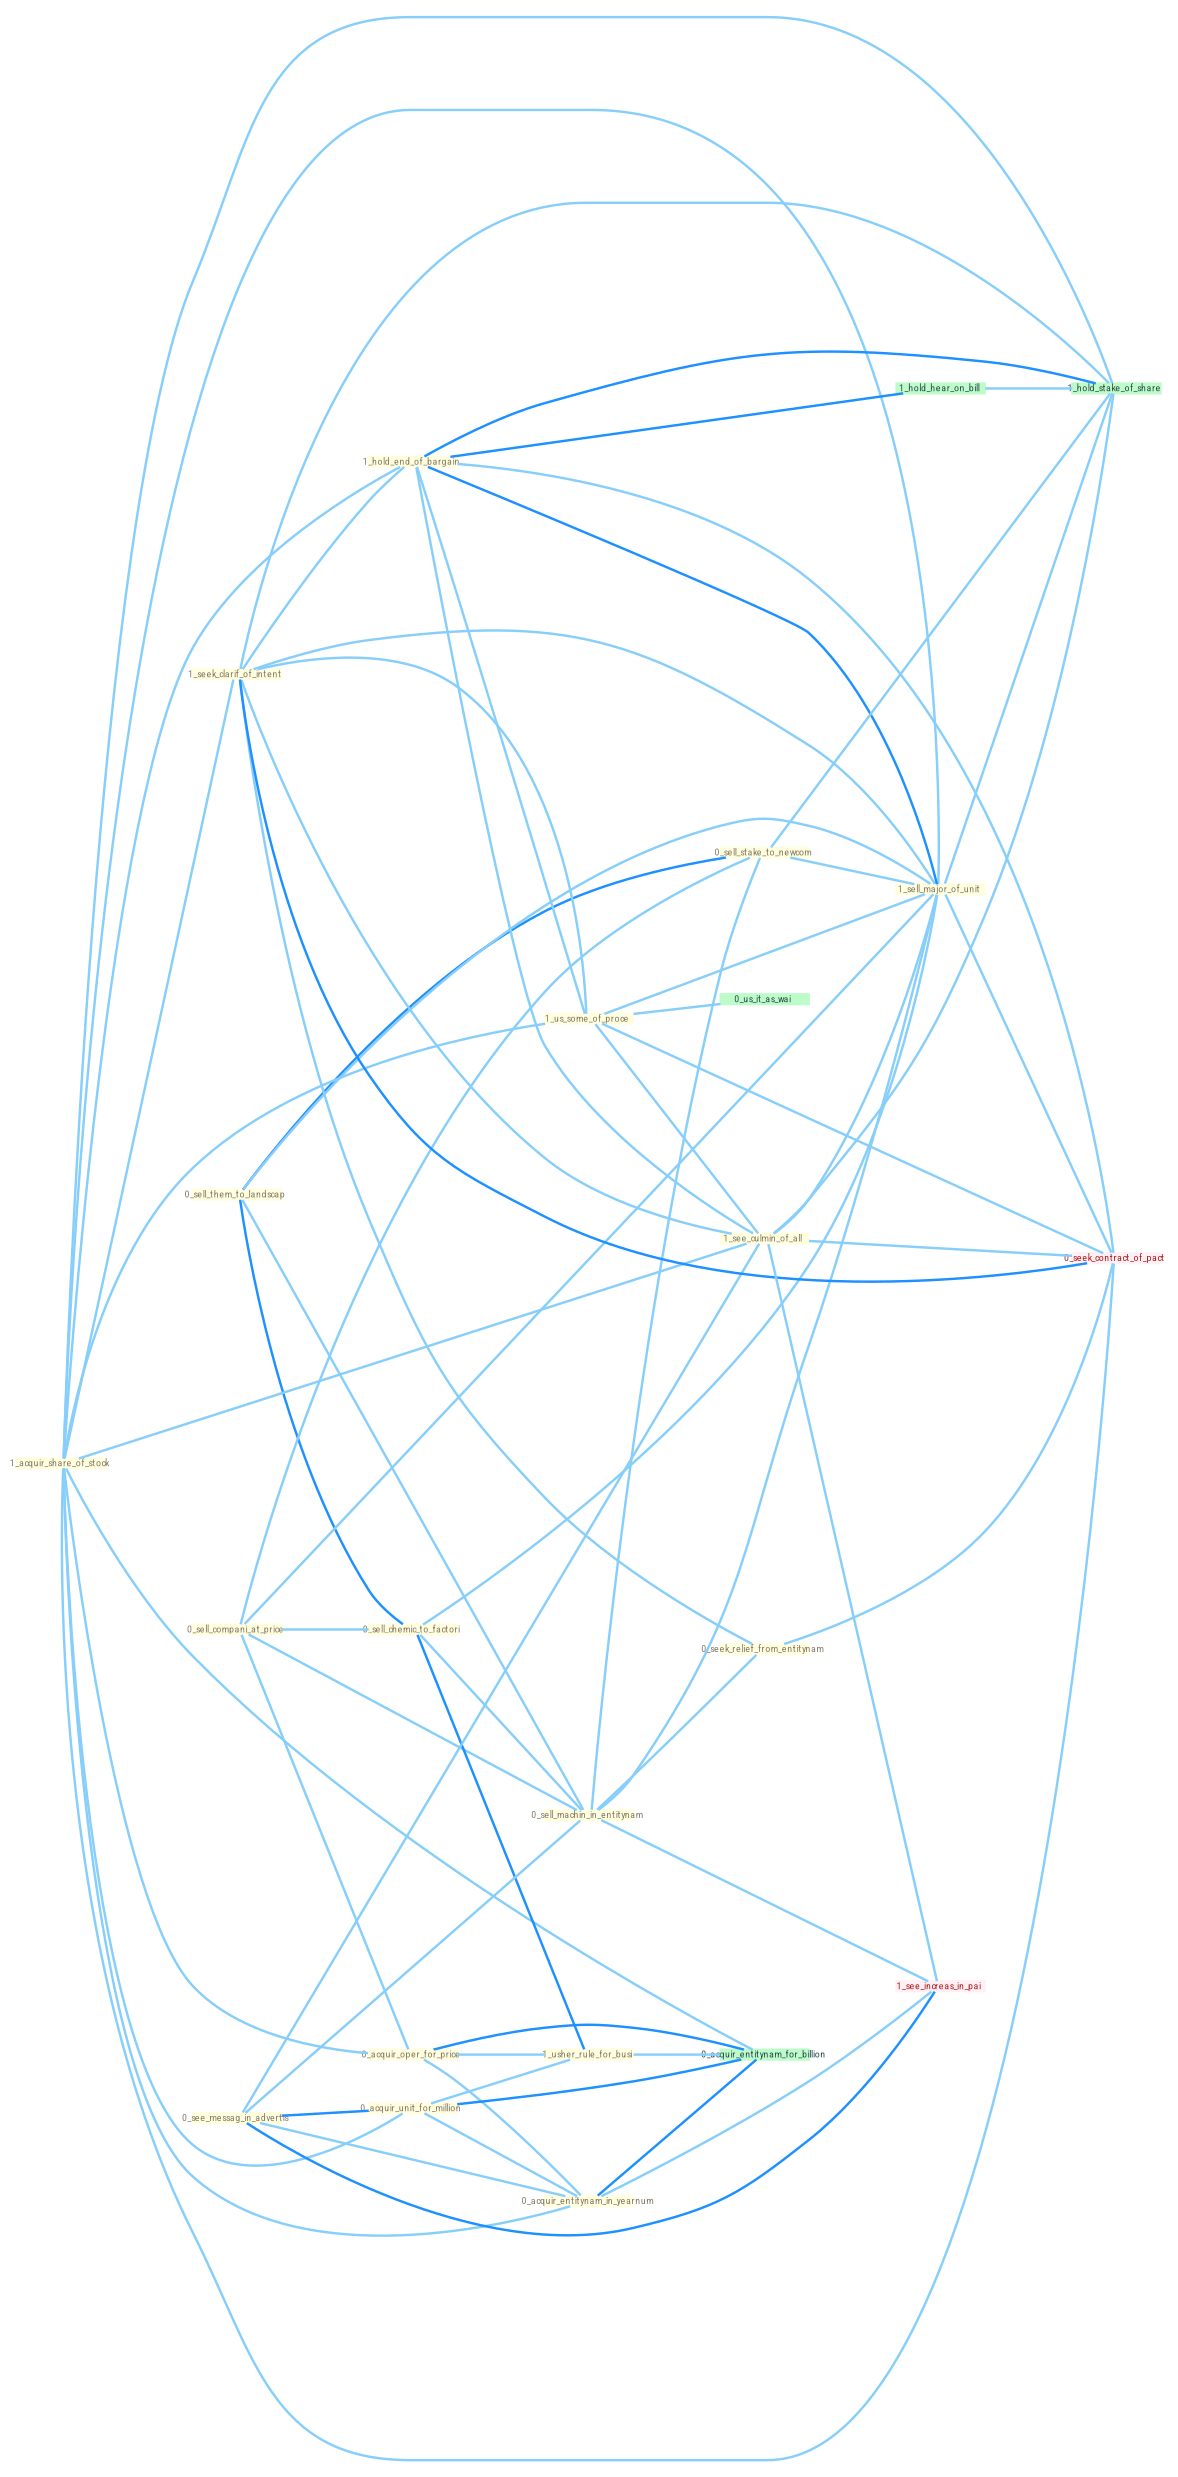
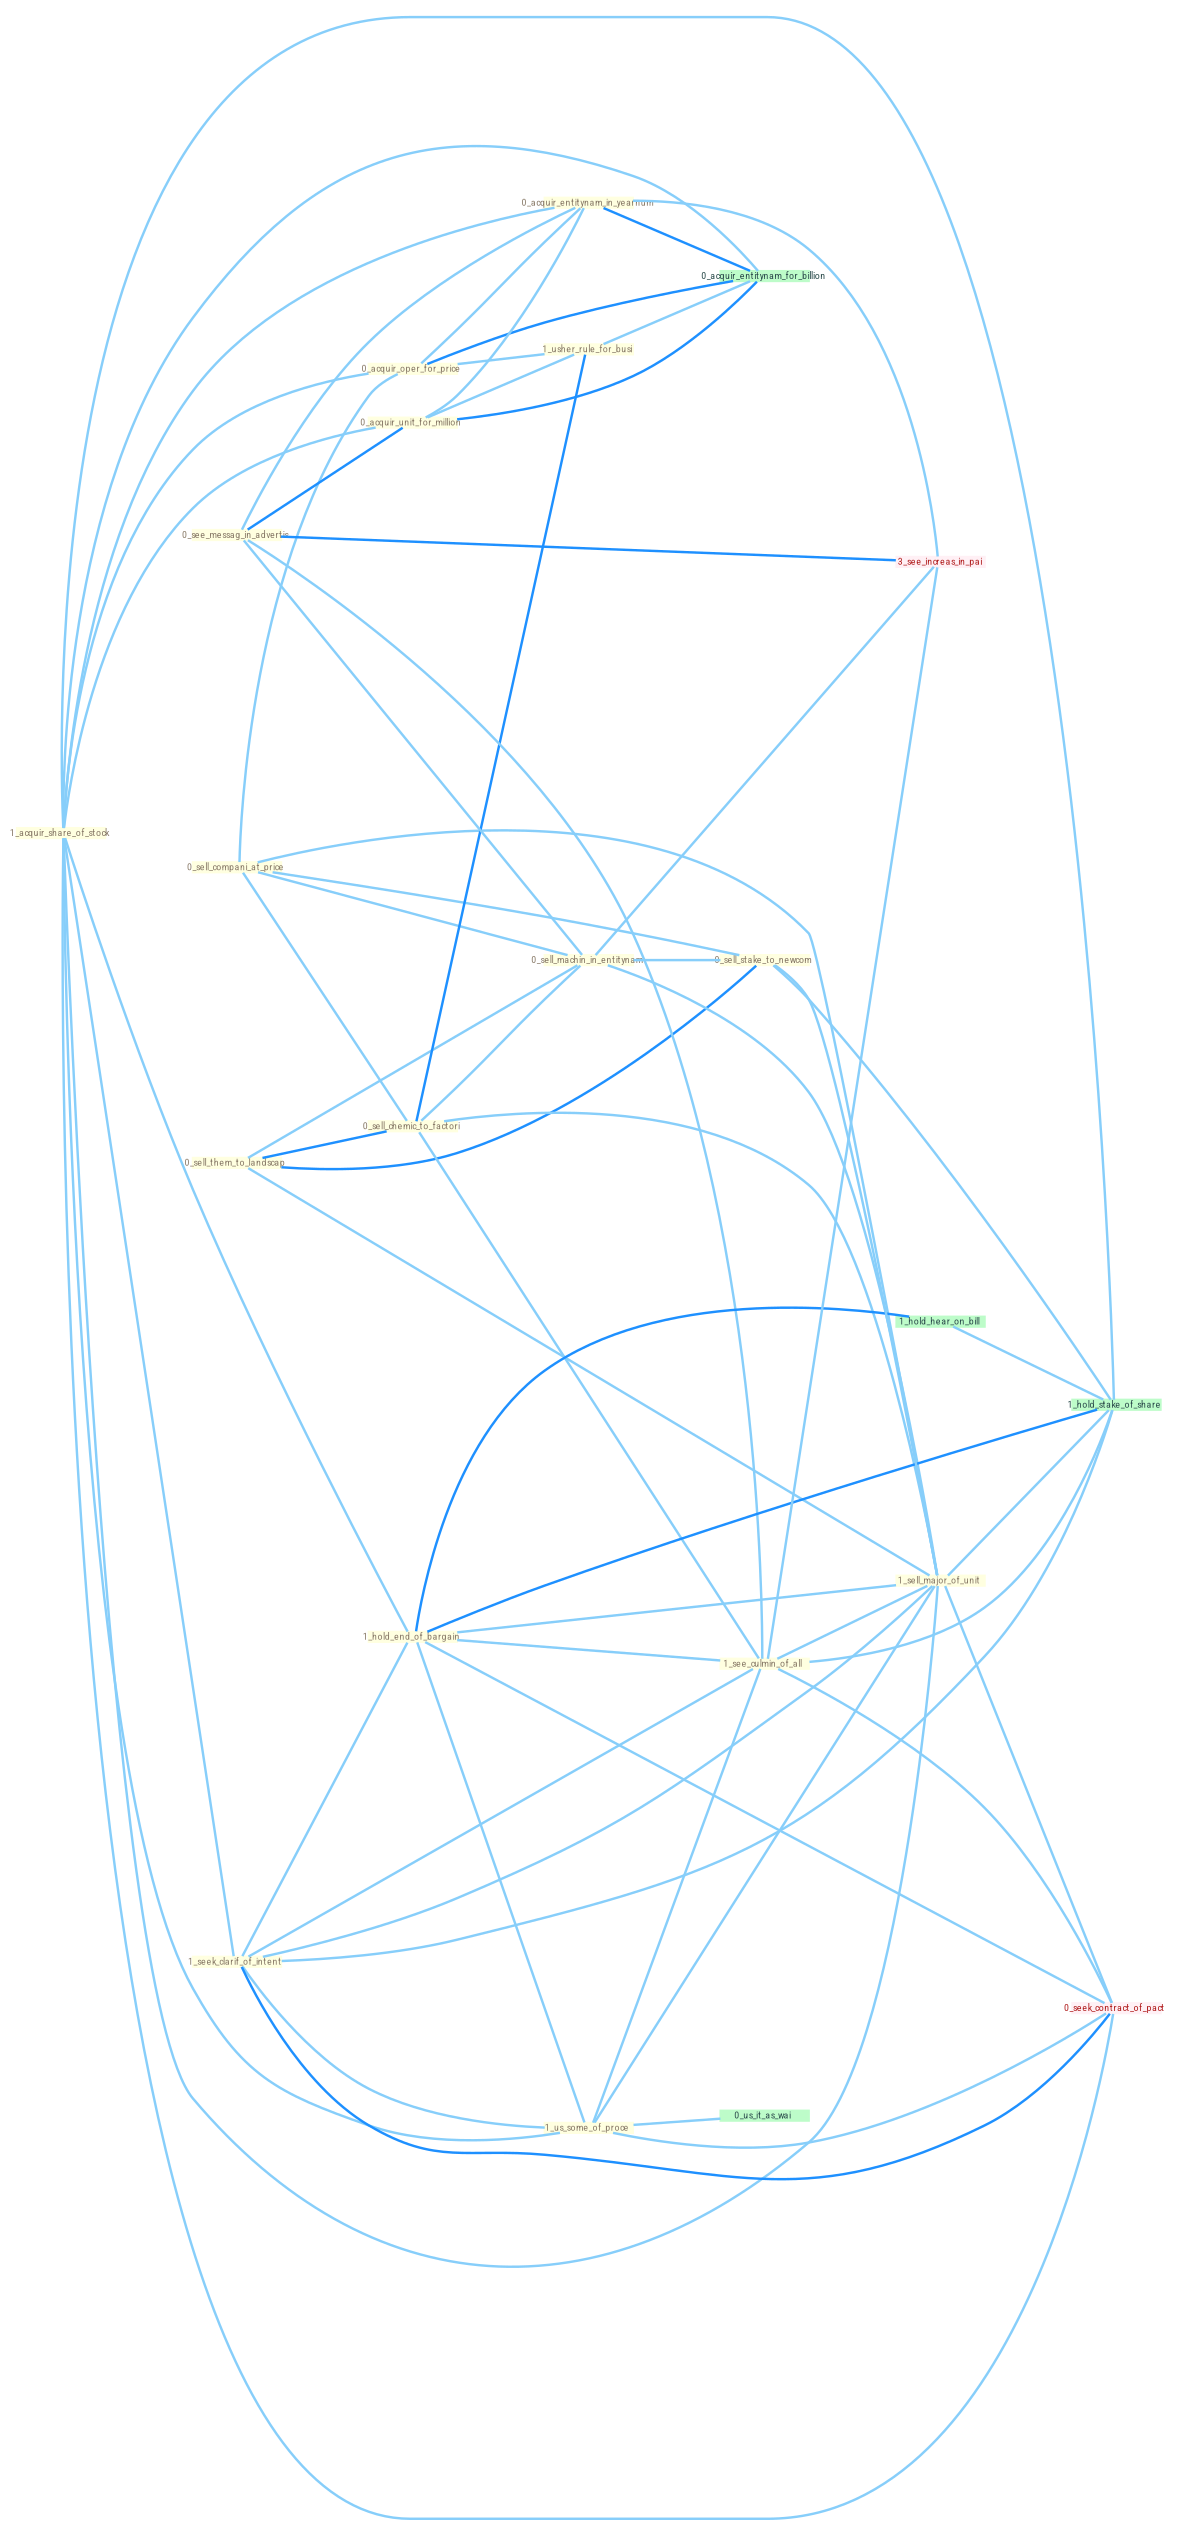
edge "1_hold_end_of_bargain" -- "1_sell_major_of_unit": color #1e90ff -> #87cefa
edge "1_see_culmin_of_all" -- "1_acquir_share_of_stock": now "1_see_culmin_of_all" -- "0_sell_chemic_to_factori"
node "0_seek_relief_from_entitynam": removed
node "1_see_increas_in_pai": label "1_see_increas_in_pai" -> "3_see_increas_in_pai"
